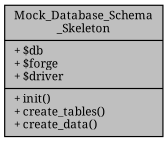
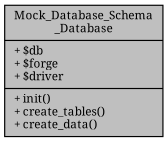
node "Mock_Database_Schema": text "_Skeleton" -> "_Database"
